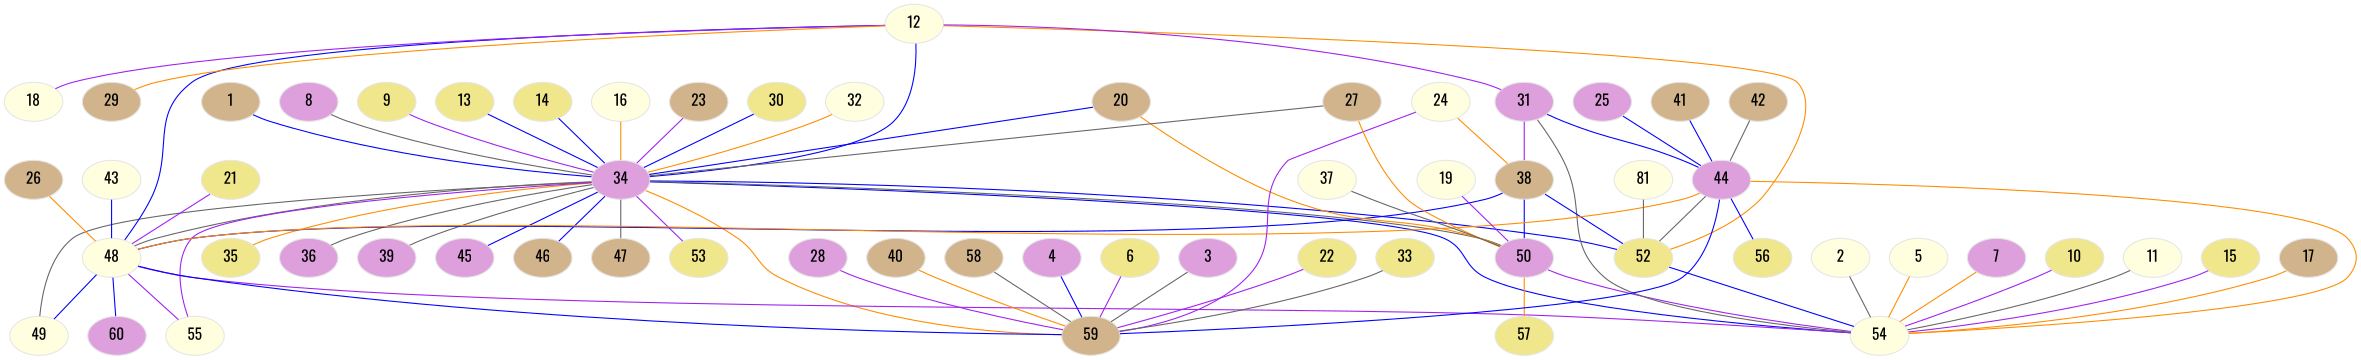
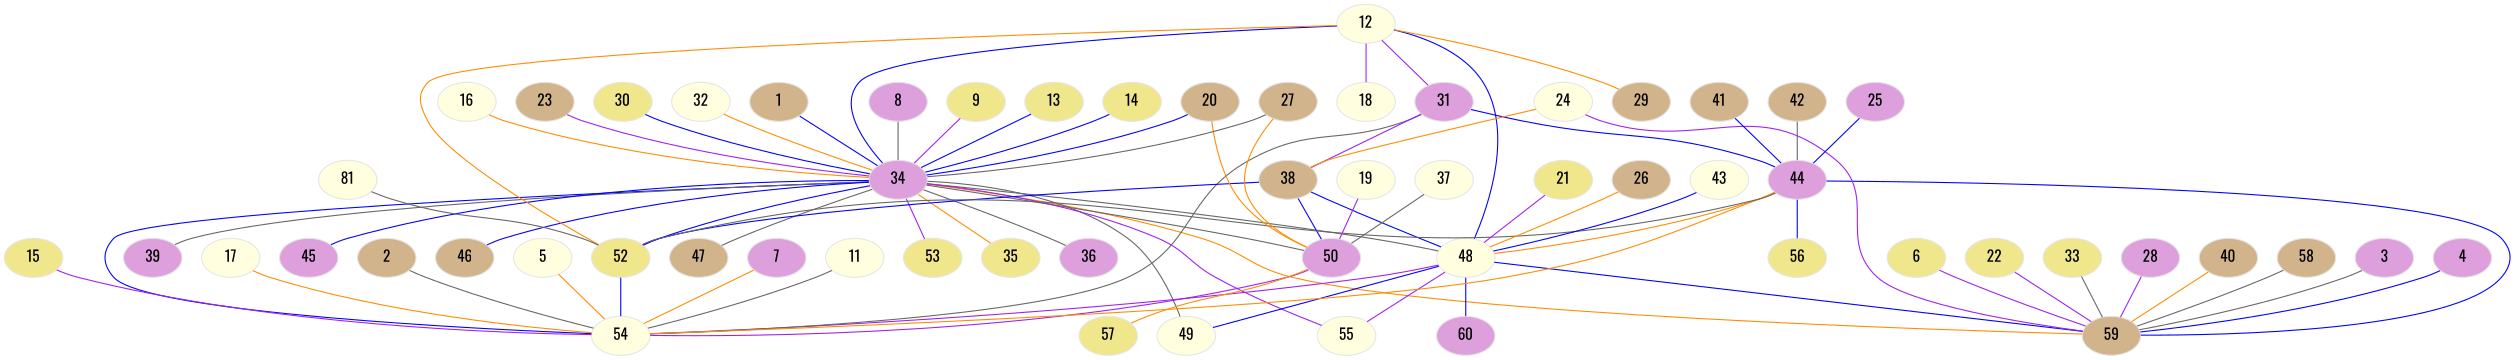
node "2": fillcolor lightyellow -> tan
node "10": removed
node "17": fillcolor tan -> lightyellow
